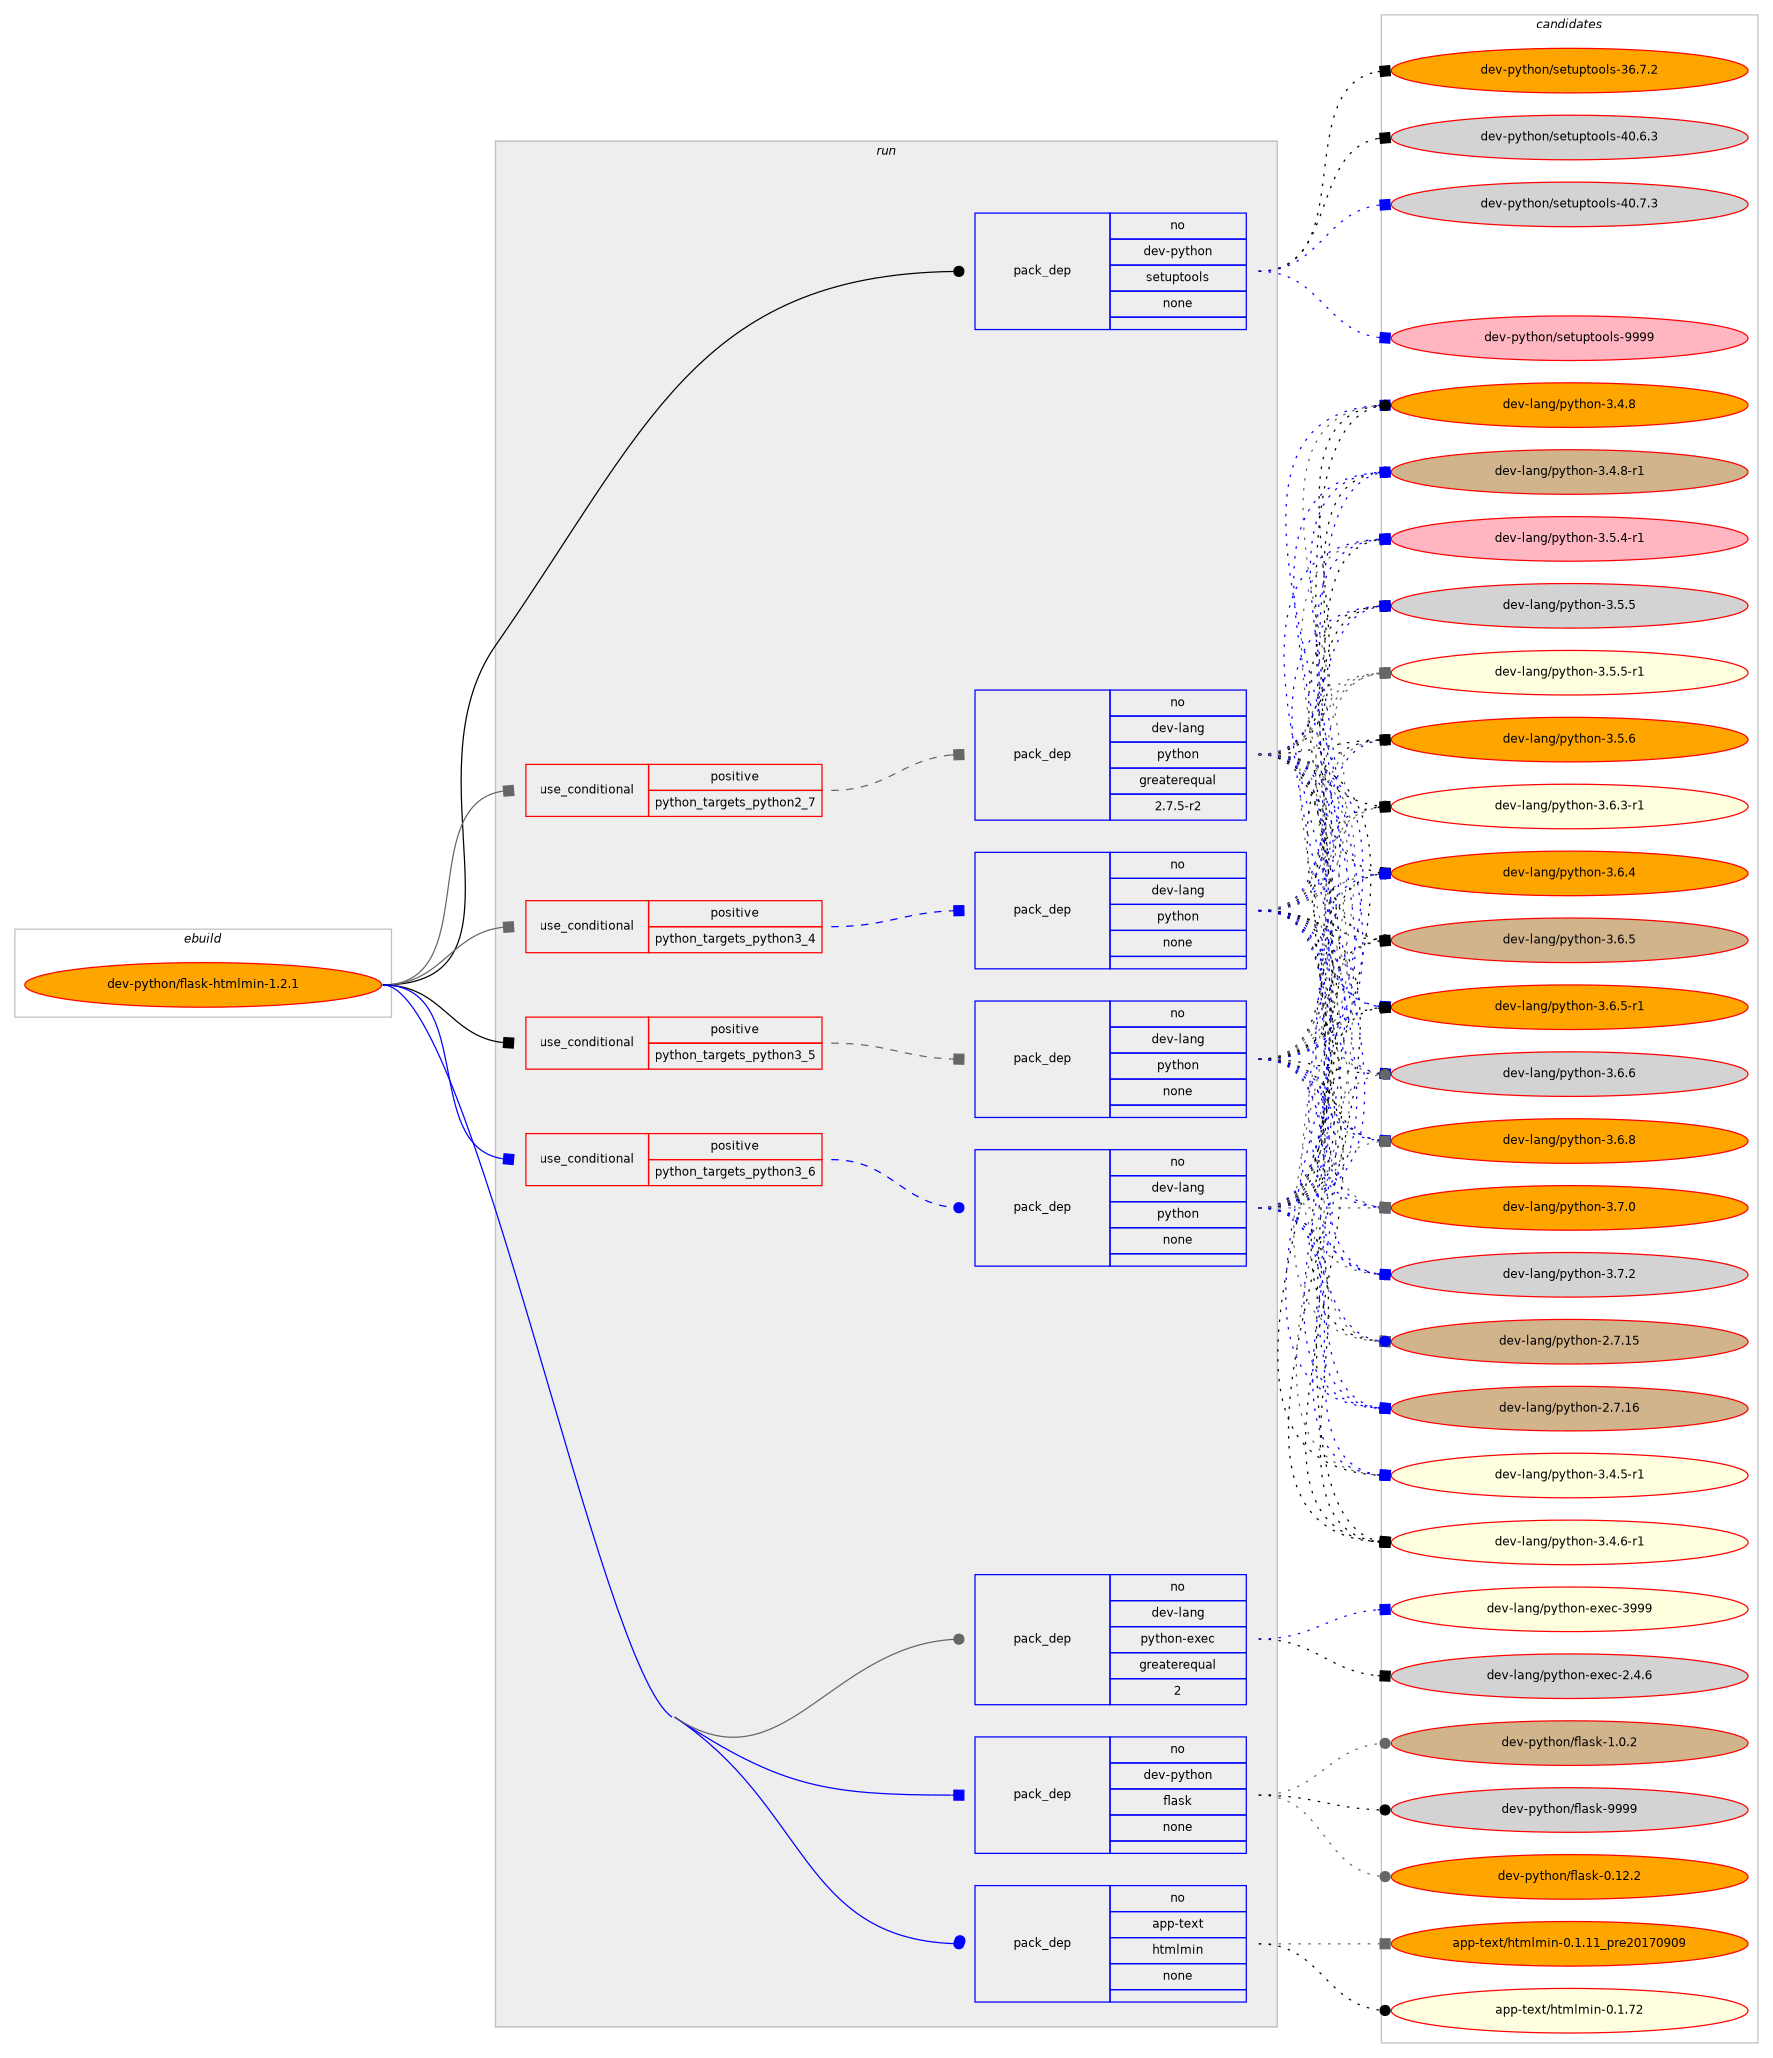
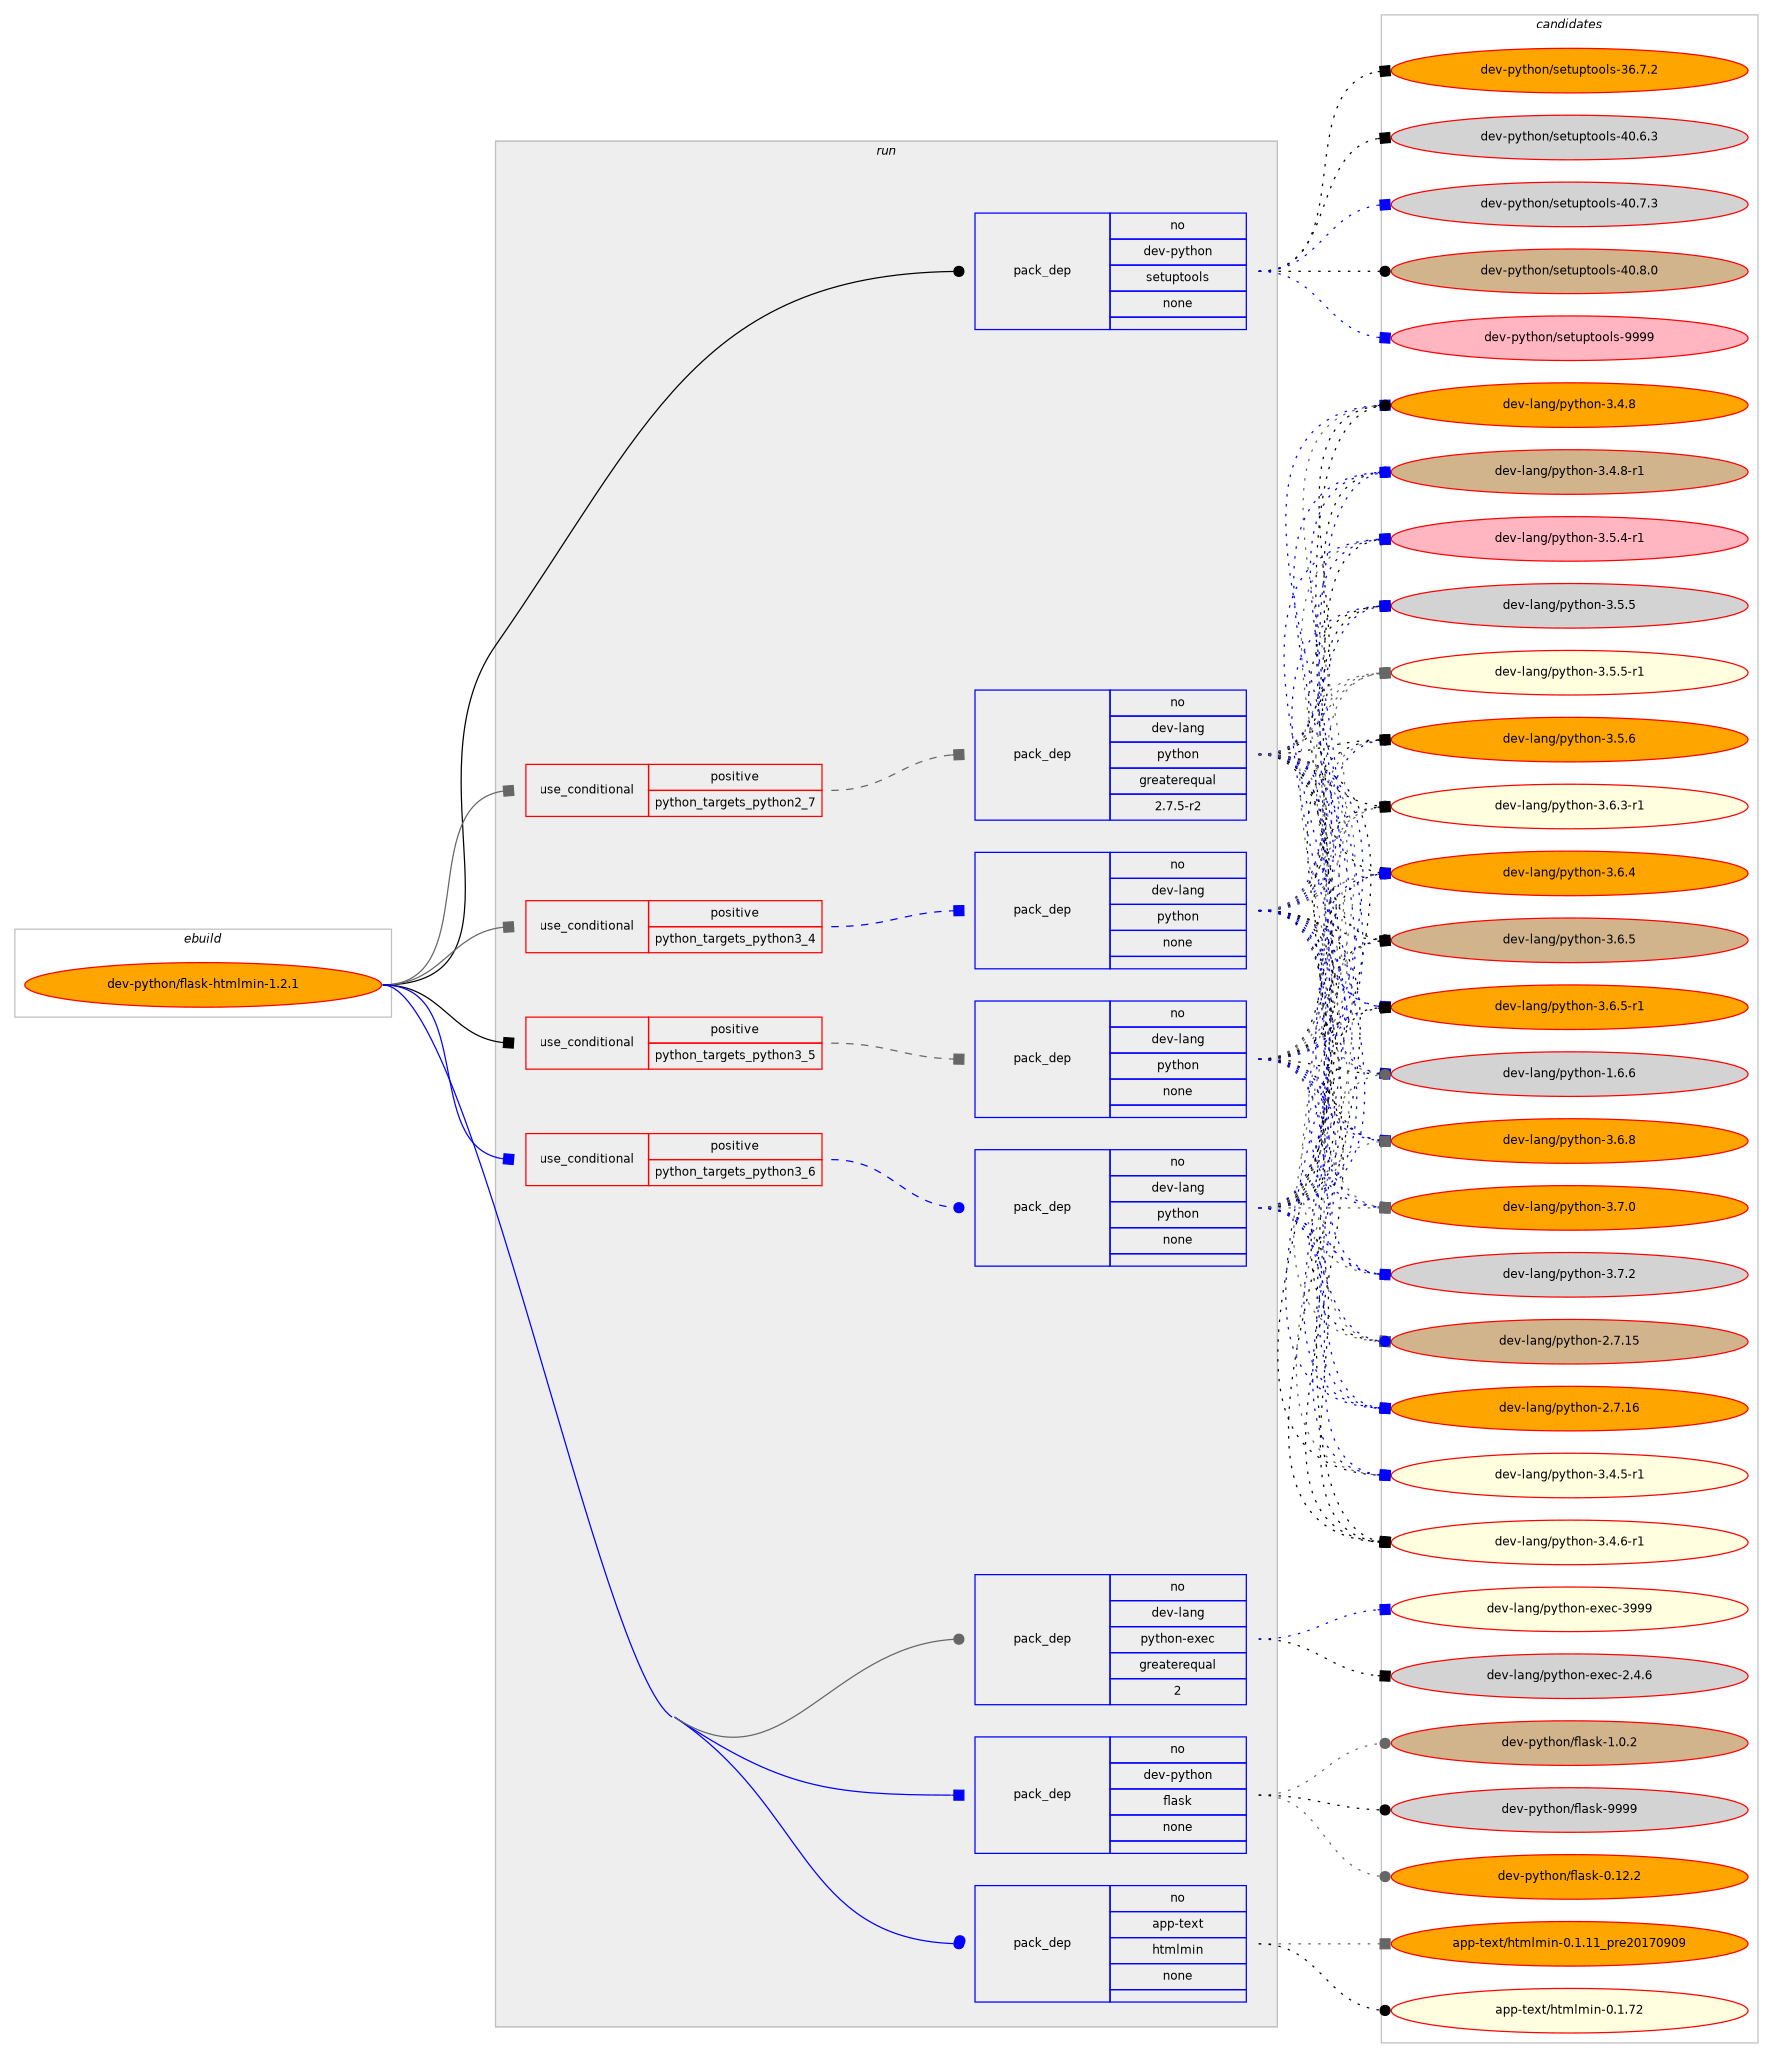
node "dev-python/setuptools-40.8.0": added
node "dev-lang/python-3.6.6": label "dev-lang/python-3.6.6" -> "dev-lang/python-1.6.6"
node "dev-lang/python-2.7.16": fillcolor tan -> orange
